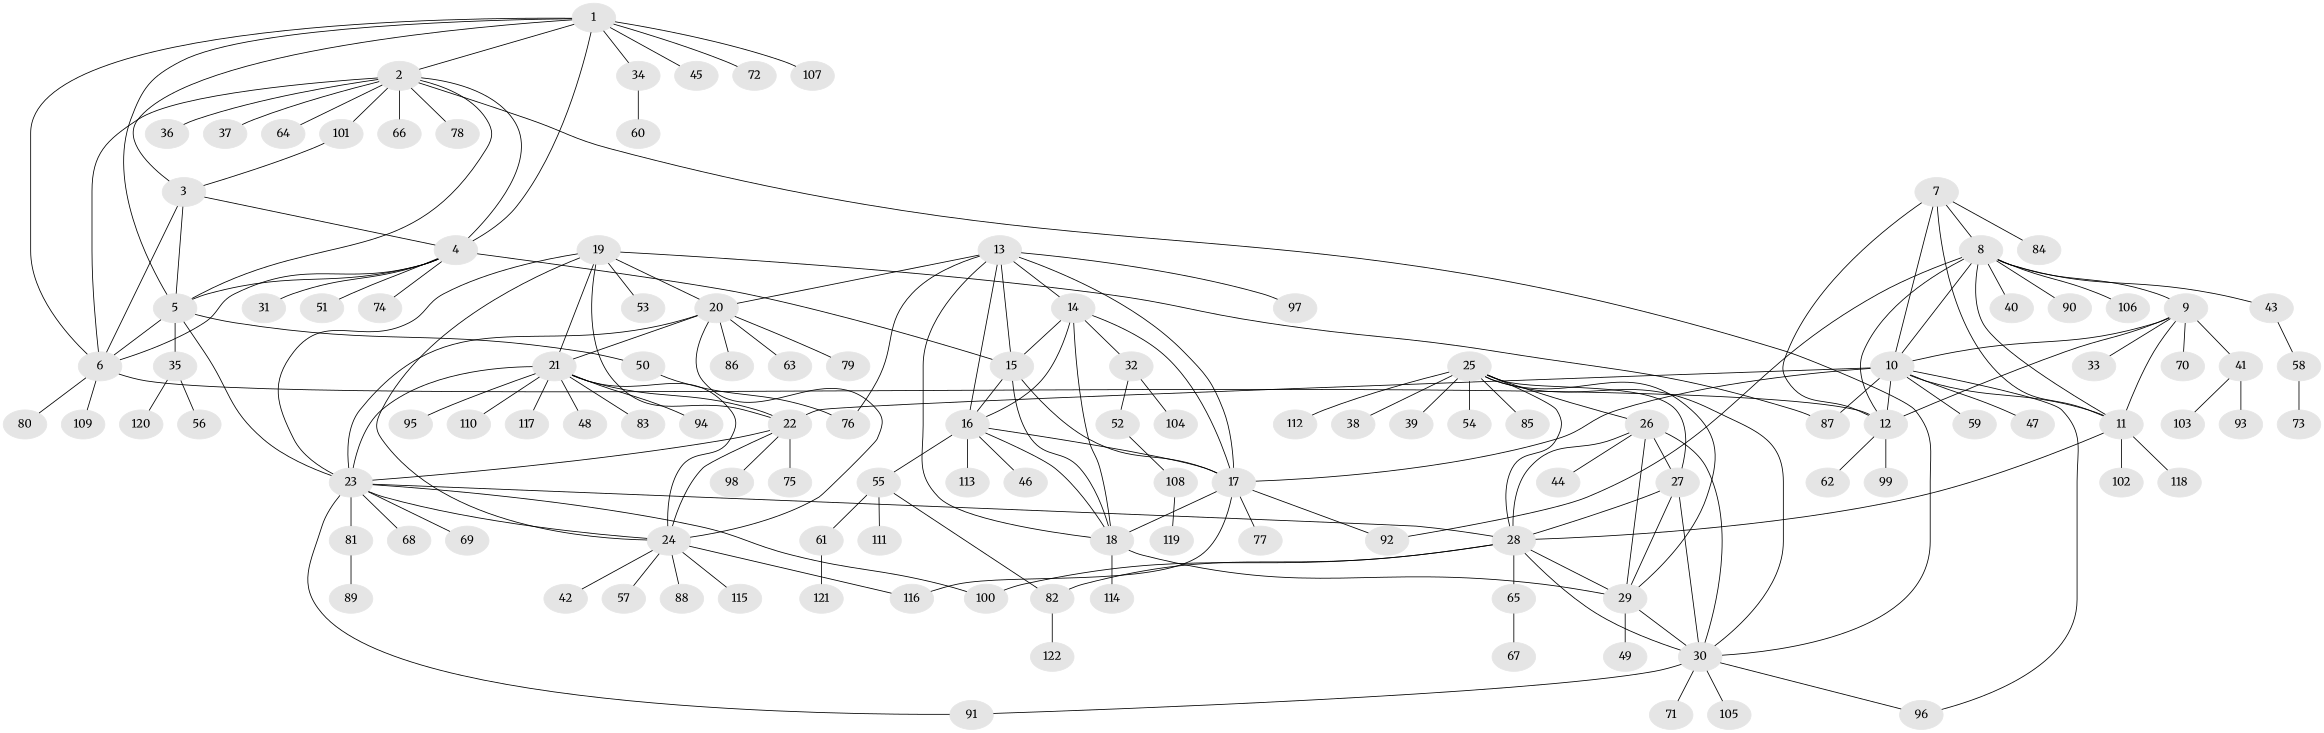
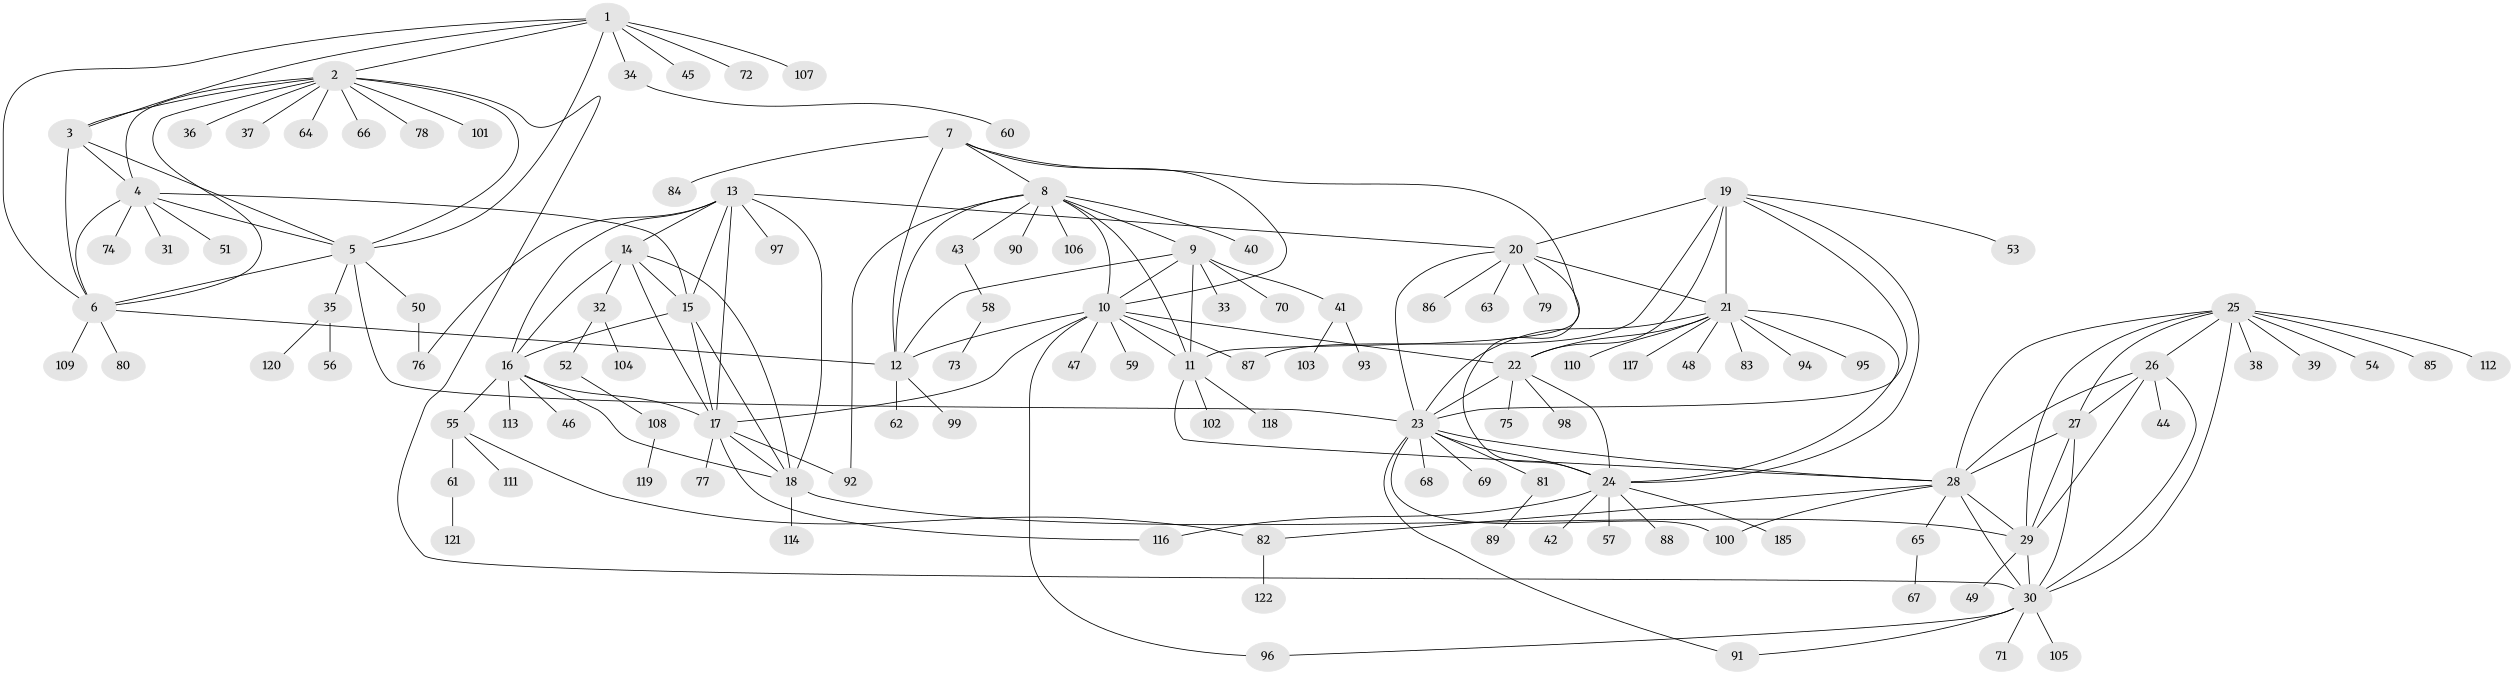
edge "1" -- "4": removed
edge "101" -- "3": now "2" -- "3"
node "115": label "115" -> "185"
